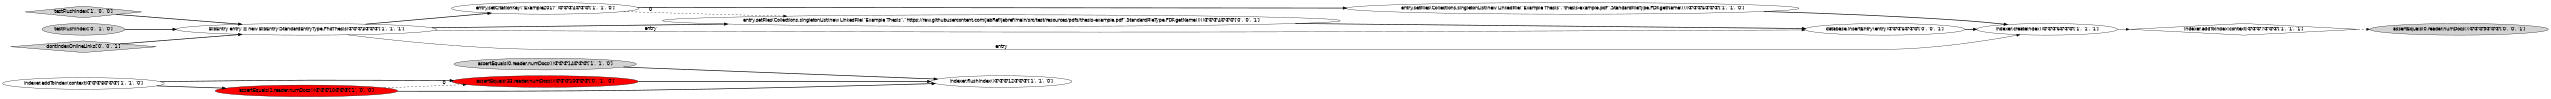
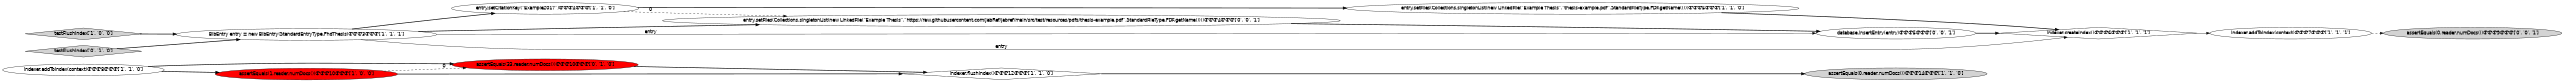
node "testFlushIndex['0', '1', '0']": shape ellipse -> diamond
node "indexer.createIndex()@@@6@@@['1', '1', '1']": shape ellipse -> diamond
node "indexer.addToIndex(context)@@@7@@@['1', '1', '1']": shape diamond -> ellipse
node "dontIndexOnlineLinks['0', '0', '1']": removed
edge "assertEquals(0,reader.numDocs())@@@14@@@['1', '1', '0']" -> "indexer.flushIndex()@@@12@@@['1', '1', '0']": reversed
node "indexer.flushIndex()@@@12@@@['1', '1', '0']": shape ellipse -> diamond
